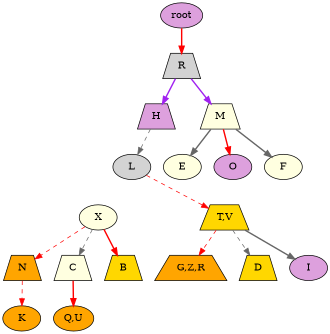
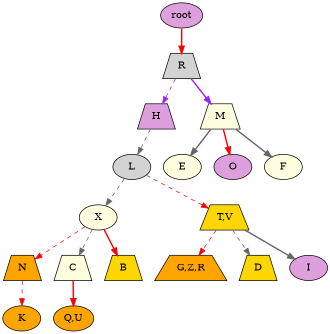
edge "R" -> "H": style bold -> dashed
edge "L" -> "X": added
